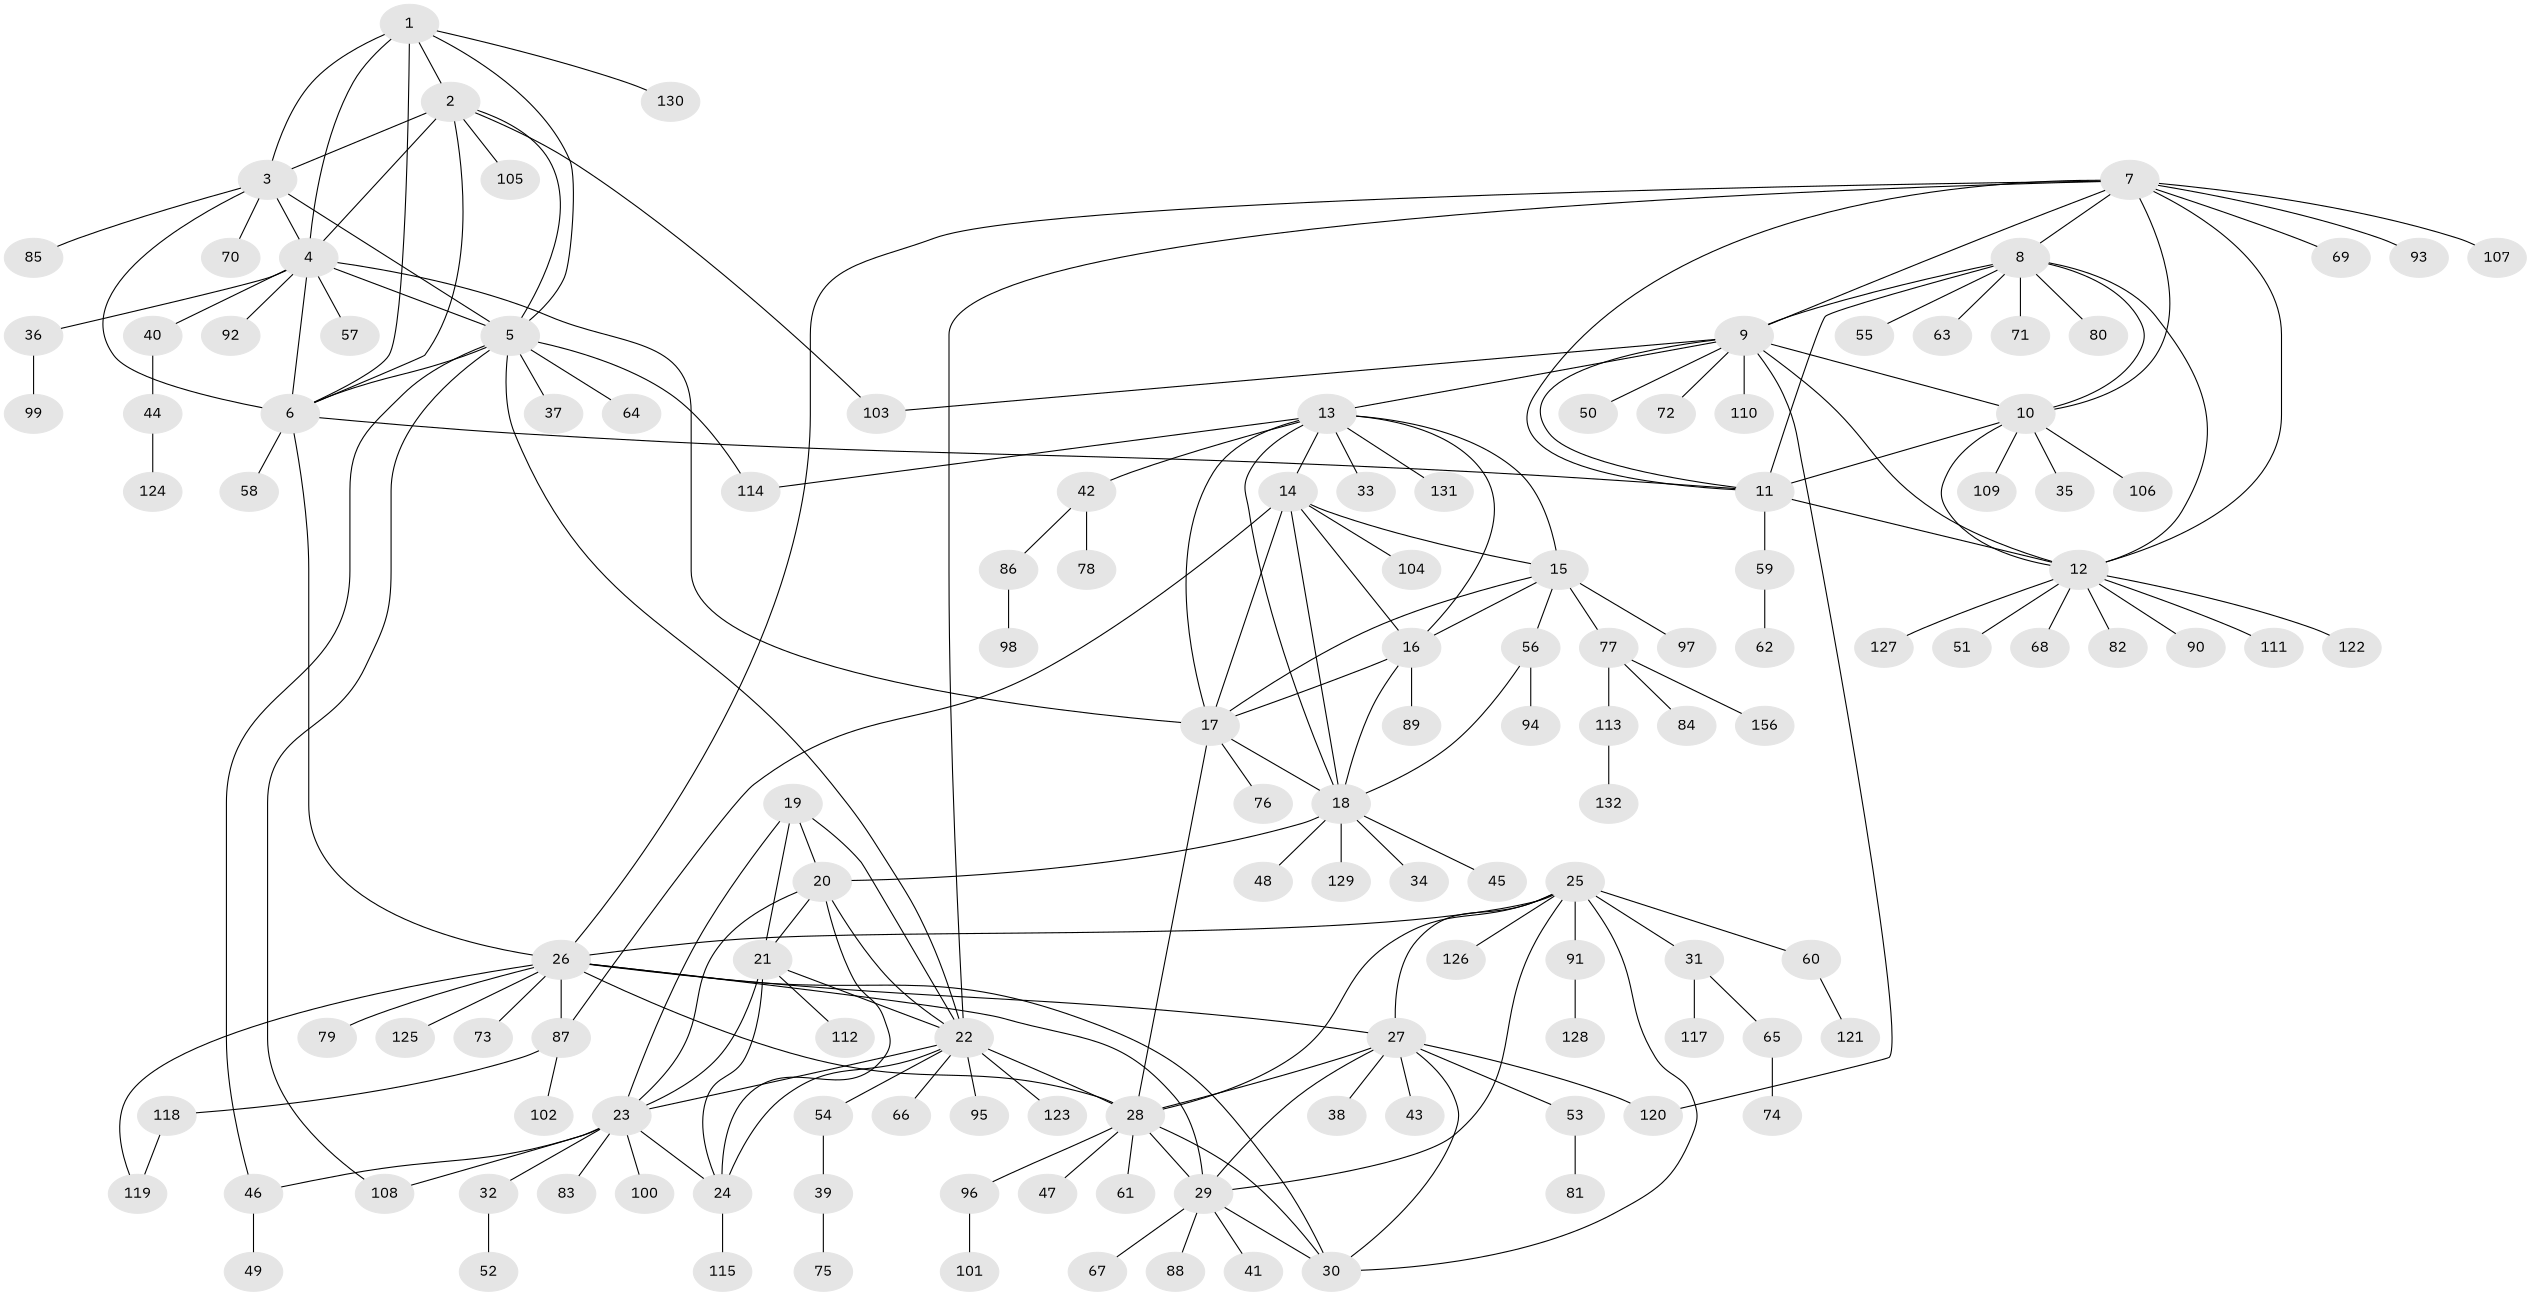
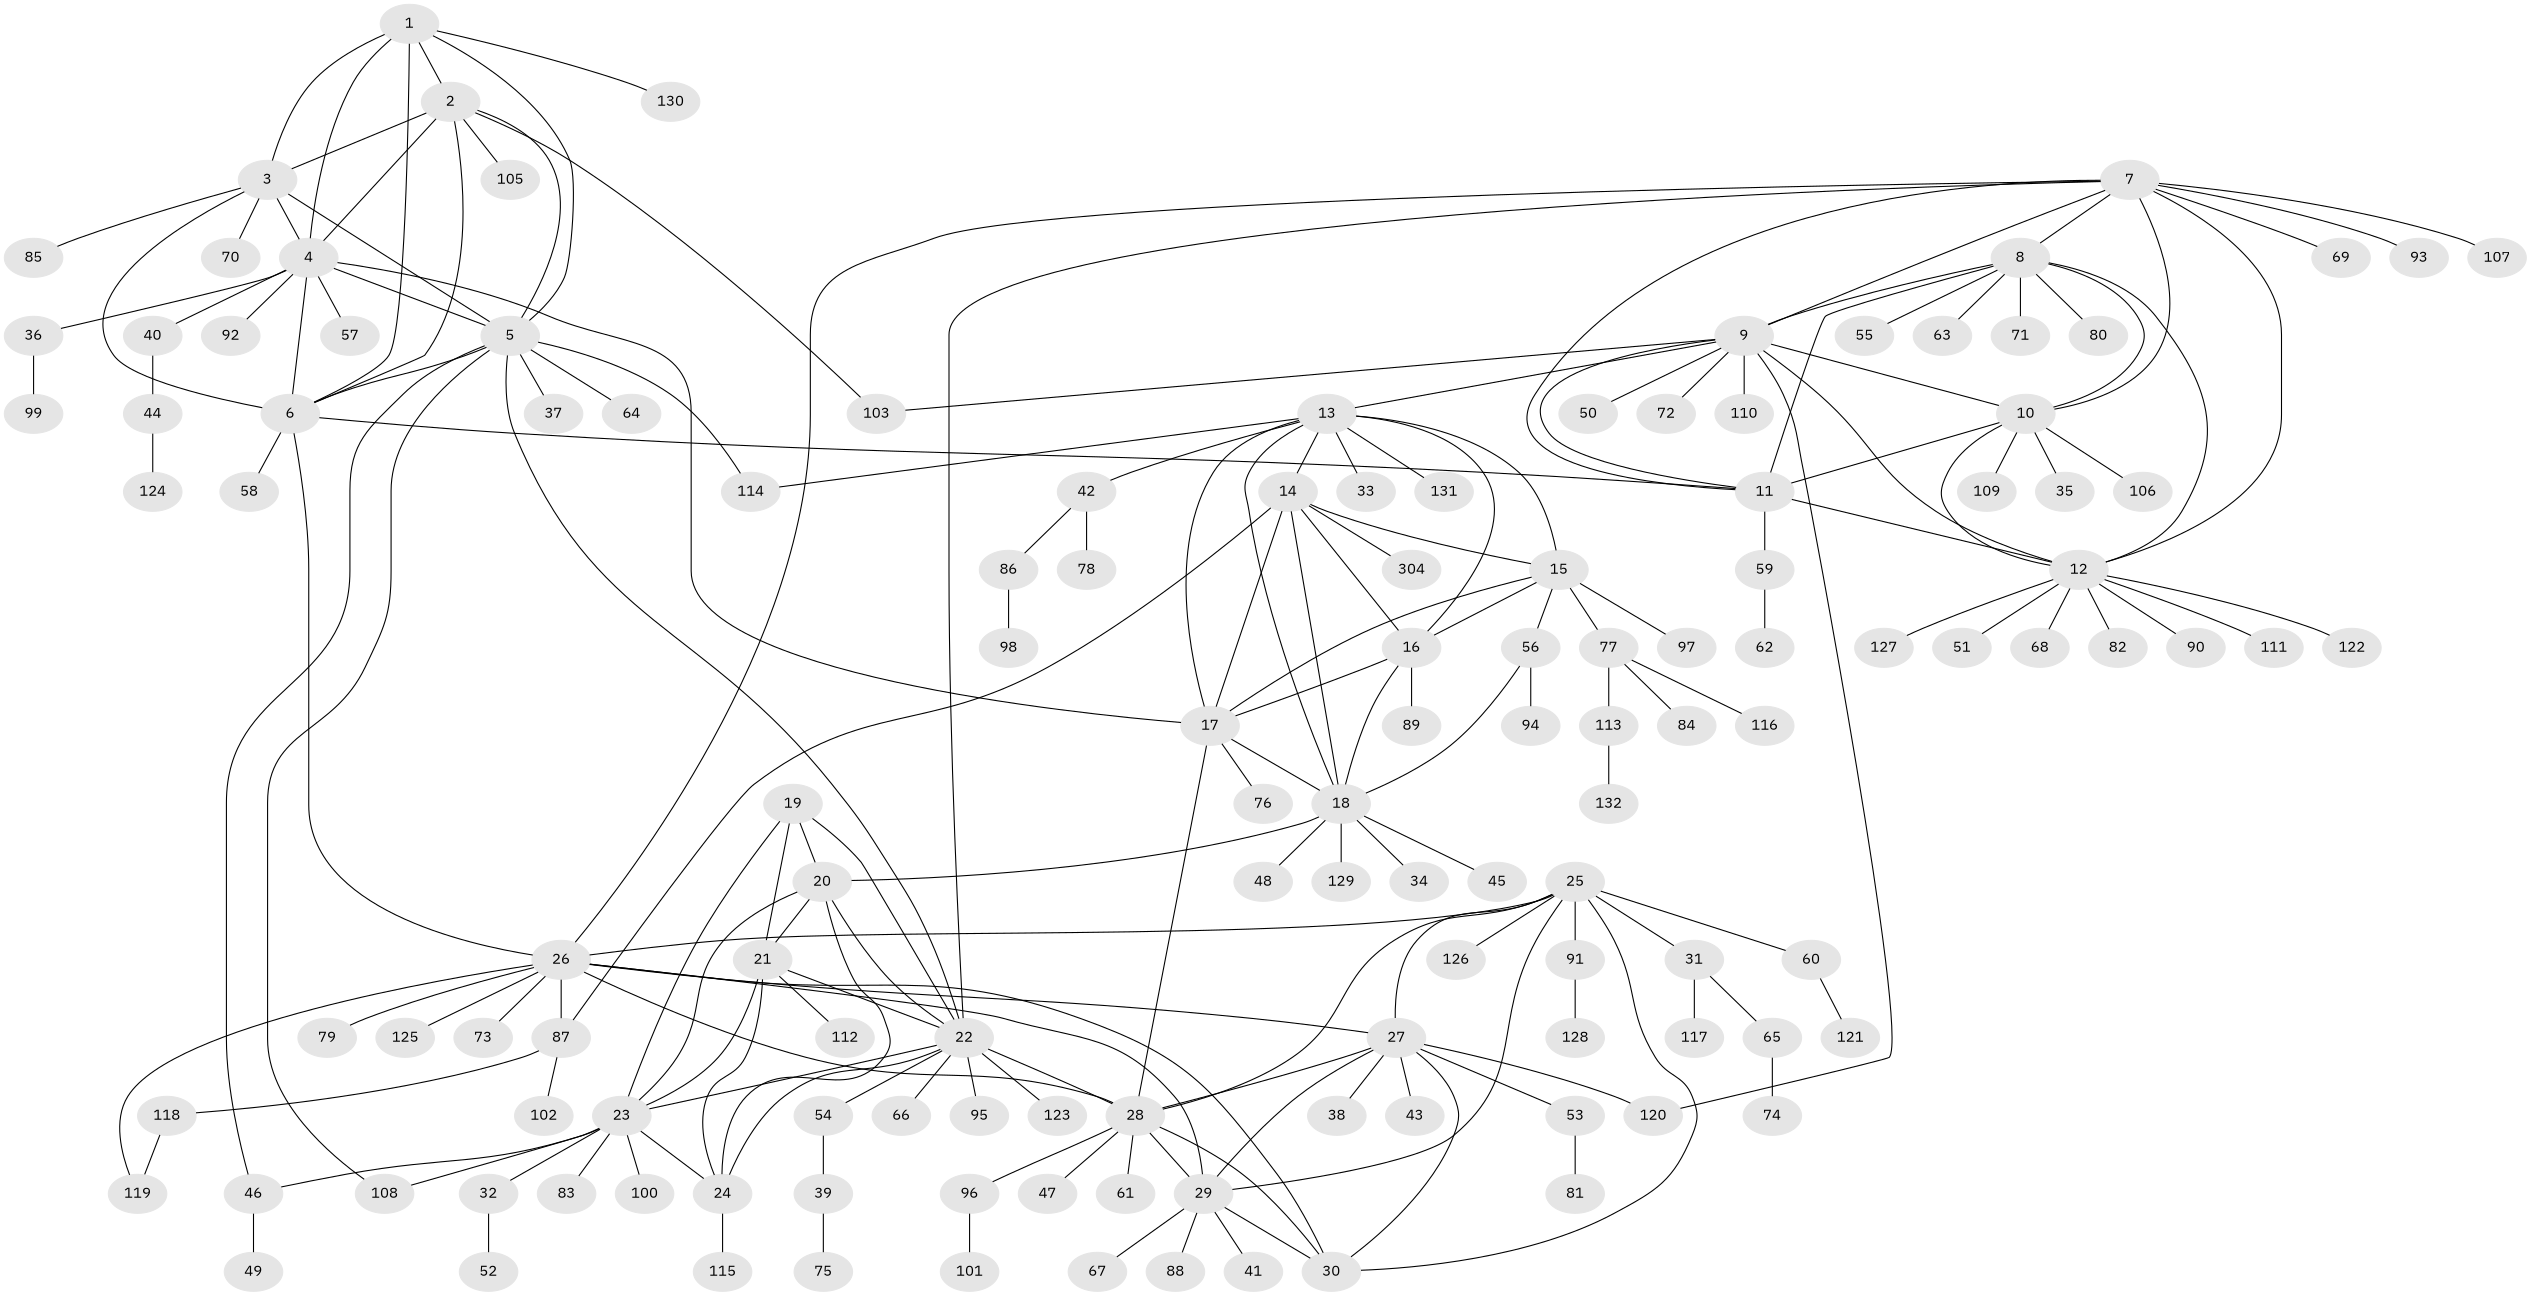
node "104": label "104" -> "304"
node "156": label "156" -> "116"
